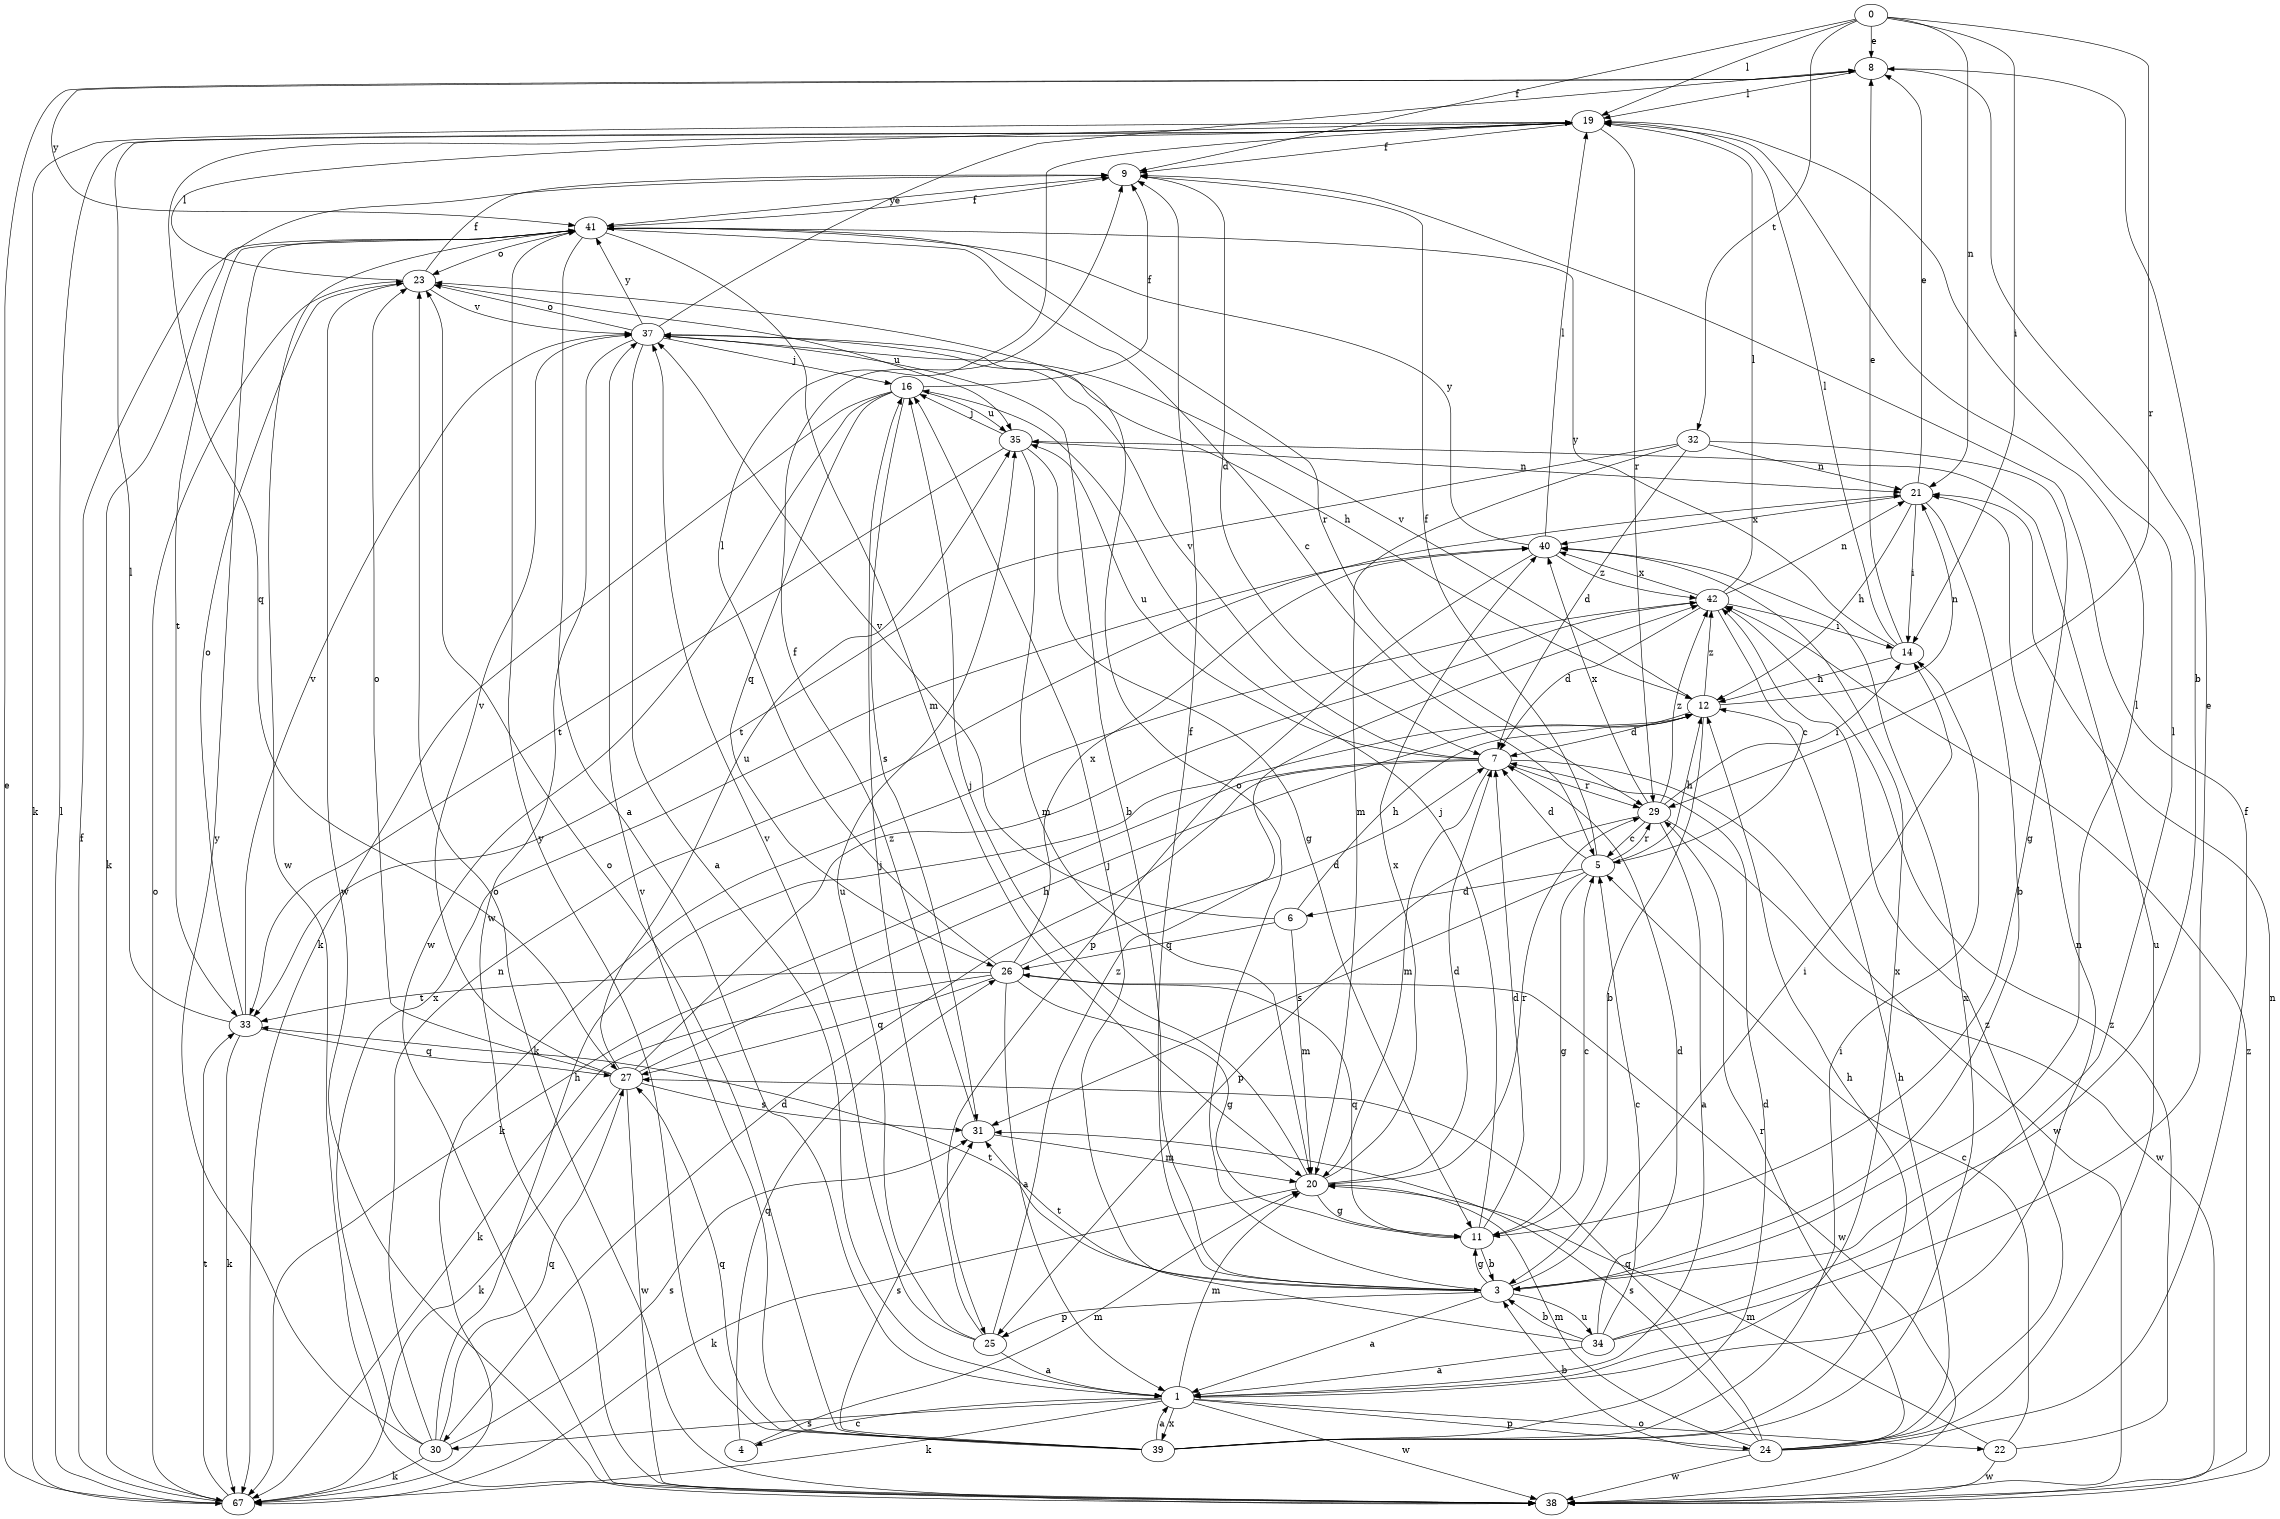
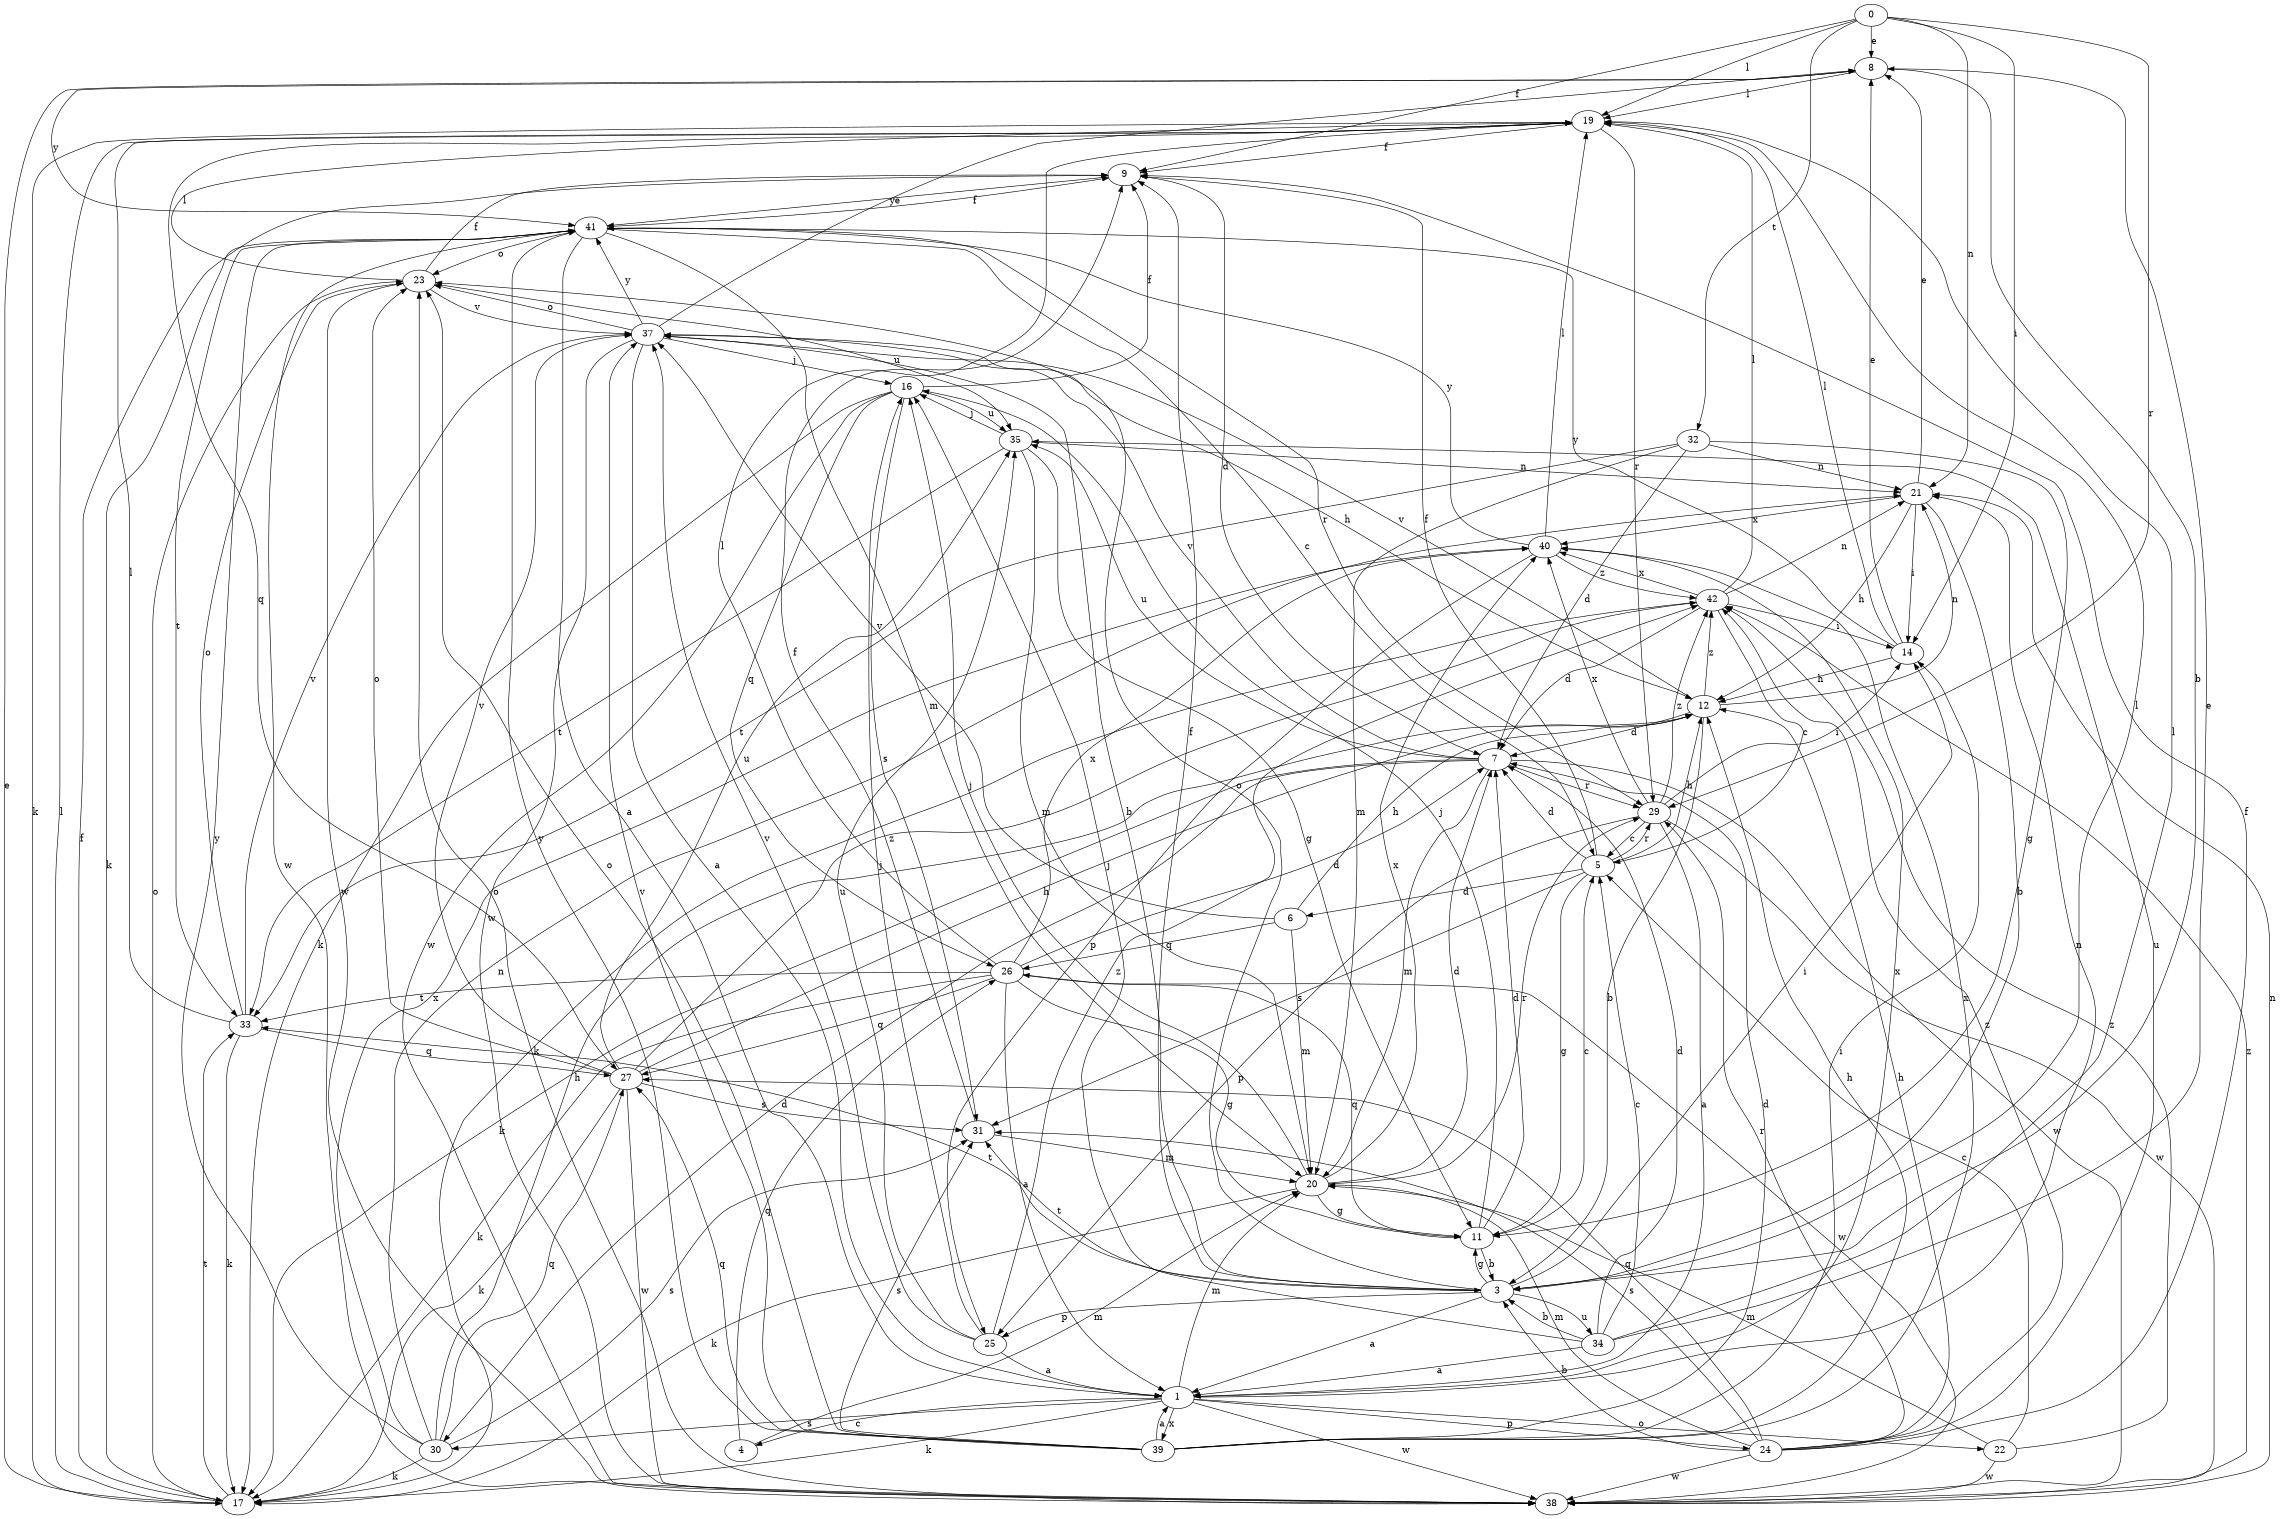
node "67": label "67" -> "17"
